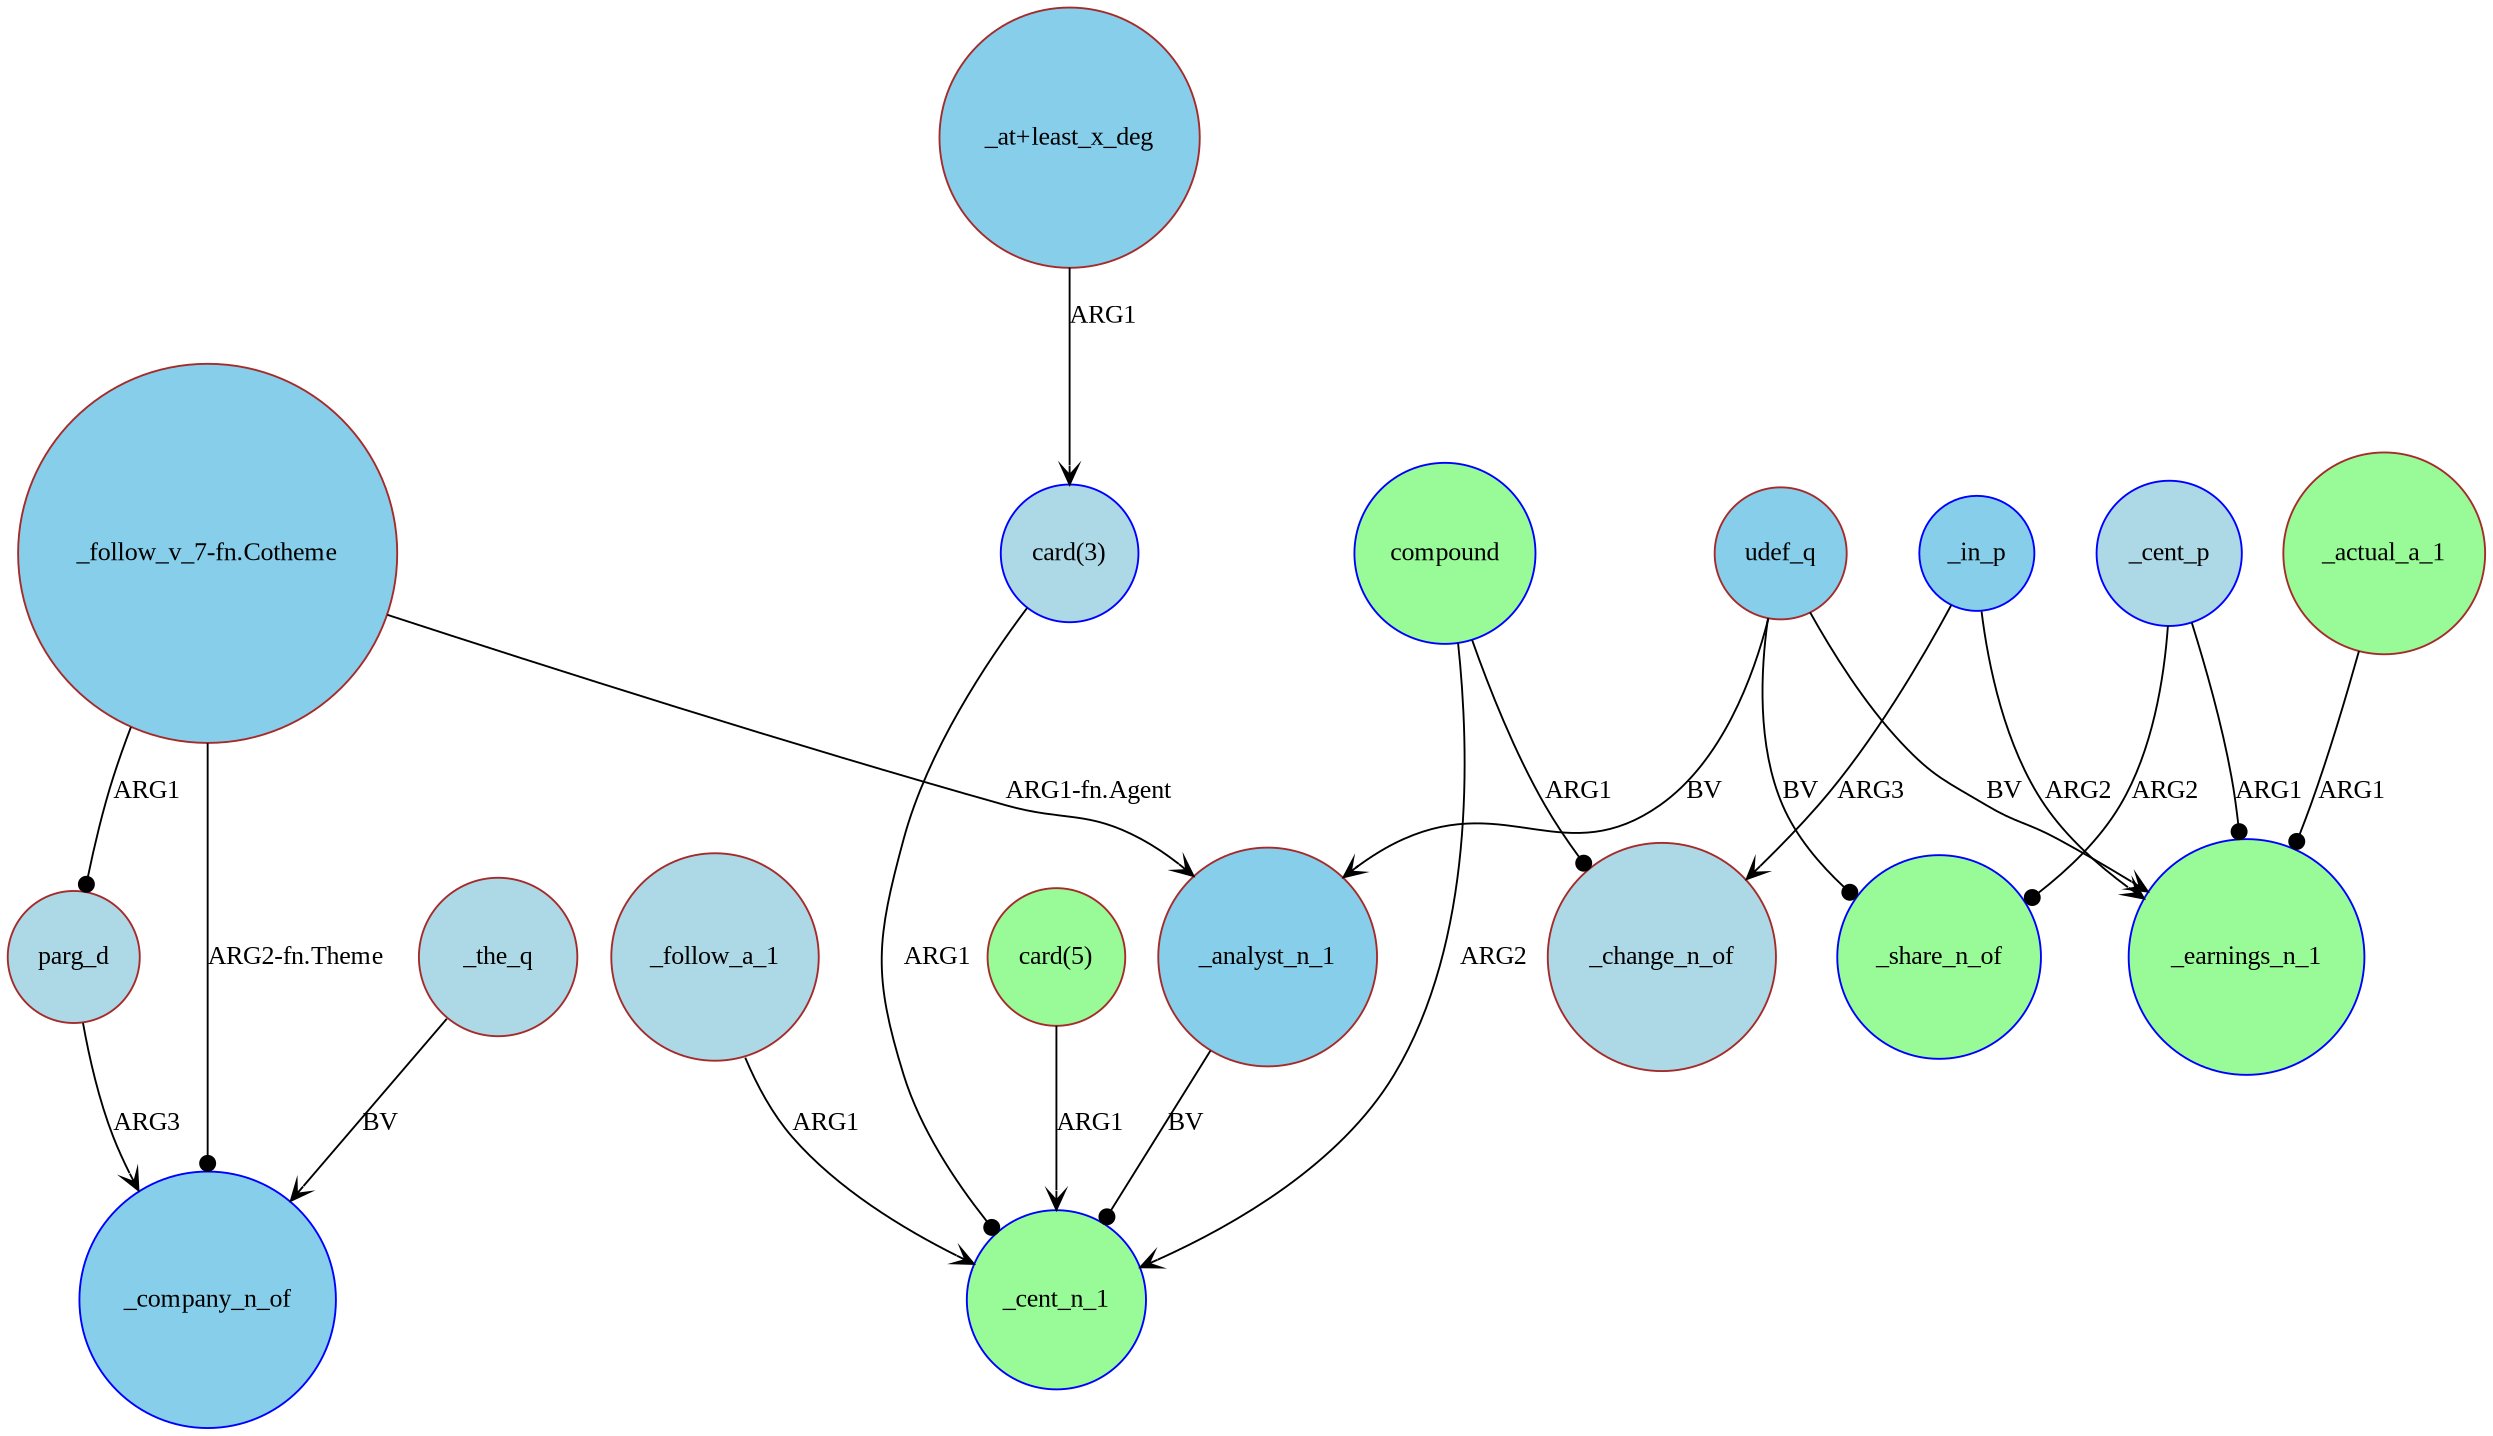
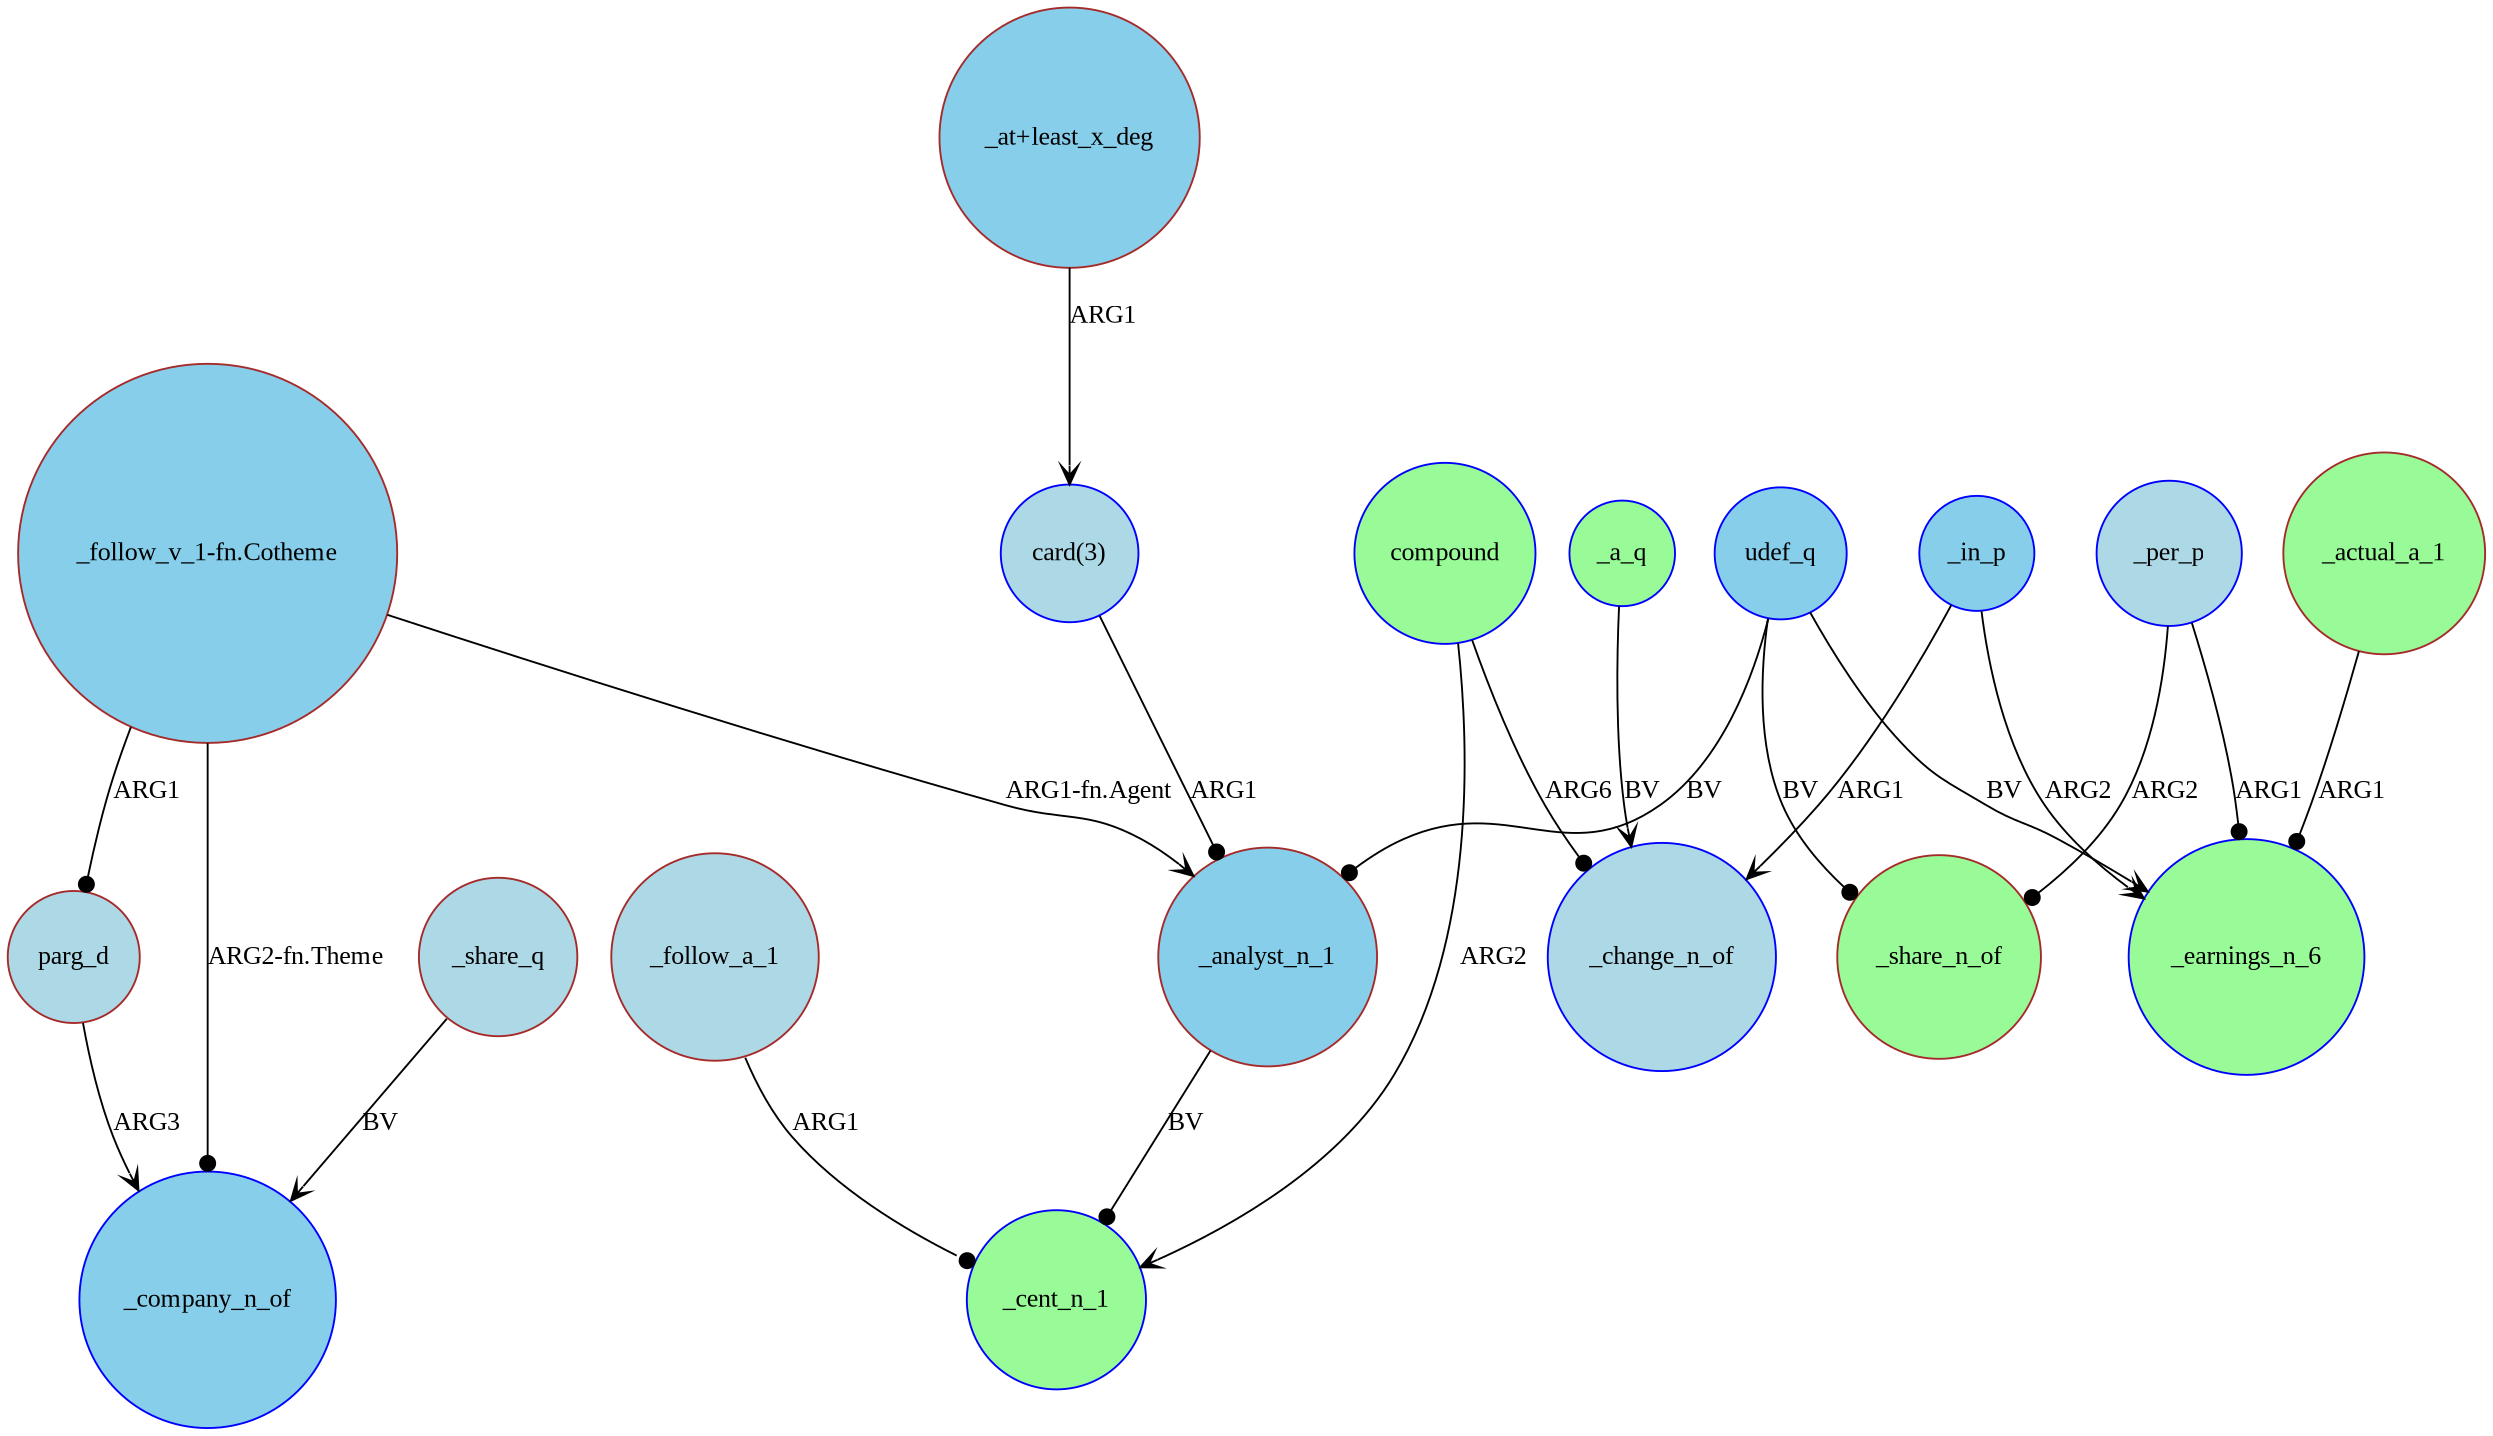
node "_follow_v_7-fn.Cotheme": label "_follow_v_7-fn.Cotheme" -> "_follow_v_1-fn.Cotheme"
node "_a_q": added
node "udef_q": color brown -> blue
node "_cent_p": label "_cent_p" -> "_per_p"
edge "compound" -> "_change_n_of": label "ARG1" -> "ARG6"
edge "_in_p" -> "_change_n_of": label "ARG3" -> "ARG1"
edge "udef_q" -> "_analyst_n_1": arrowhead vee -> dot
edge "card(3)" -> "_cent_n_1": now "card(3)" -> "_analyst_n_1"
node "_the_q": label "_the_q" -> "_share_q"
node "card(5)": removed
node "_change_n_of": color brown -> blue
node "_share_n_of": color blue -> brown
node "_earnings_n_1": label "_earnings_n_1" -> "_earnings_n_6"
edge "_follow_a_1" -> "_cent_n_1": arrowhead vee -> dot
